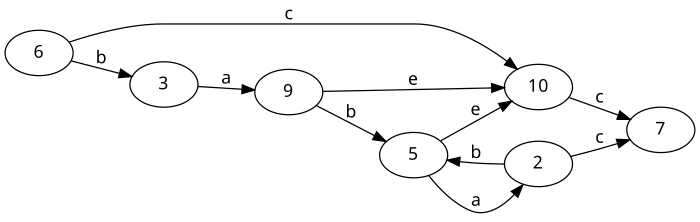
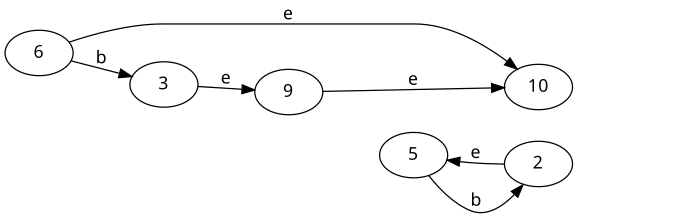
edge "6" -> "10": label "c" -> "e"
edge "3" -> "9": label "a" -> "e"
edge "9" -> "5": removed, label "b"
edge "5" -> "10": removed, label "e"
node "7": removed
edge "2" -> "5": label "b" -> "e"
edge "5" -> "2": label "a" -> "b"
